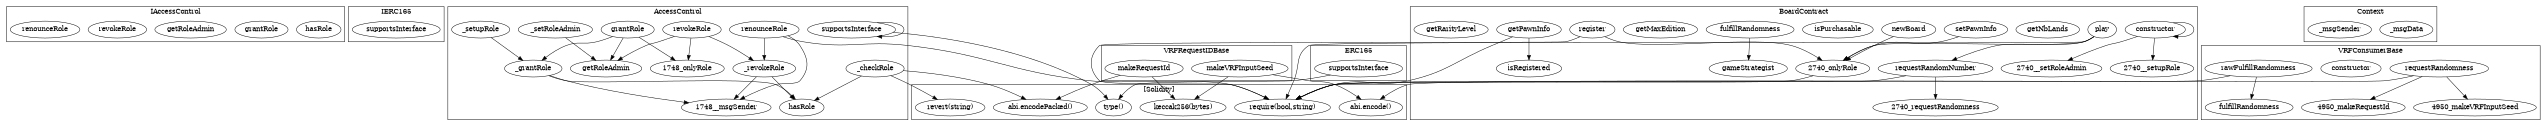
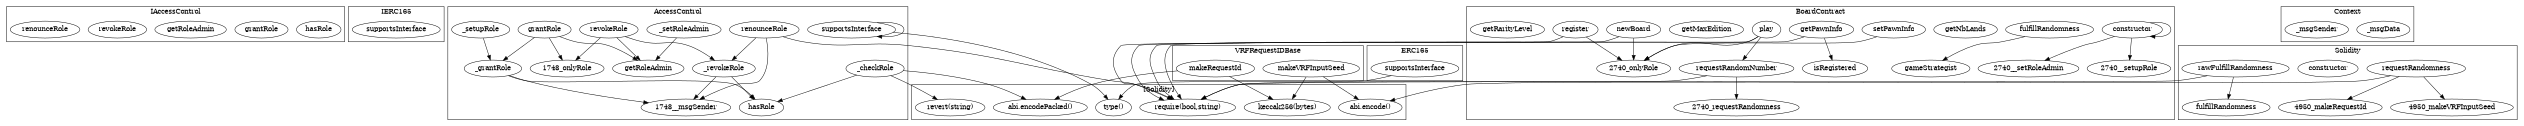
node "isPurchasable": removed
cluster "VRFConsumerBase": label "VRFConsumerBase" -> "Solidity"
edge "2740_onlyRole" -> "require(bool,string)": now "newBoard" -> "require(bool,string)"
